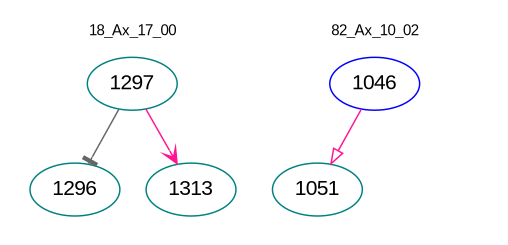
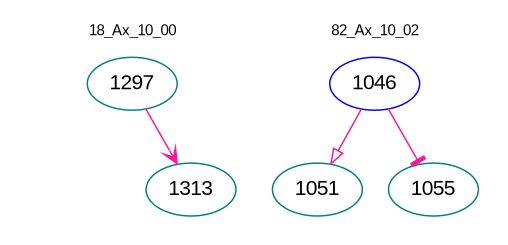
cluster "18_Ax_17_00": label "18_Ax_17_00" -> "18_Ax_10_00"
node "1296": removed
node "1055": added
